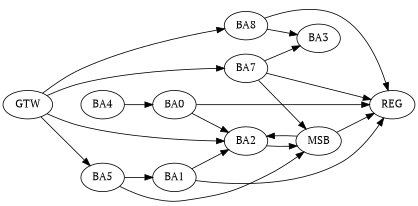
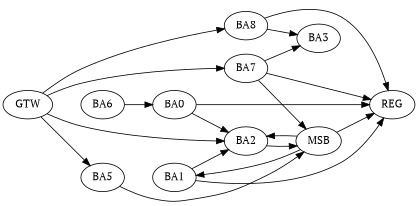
node "BA4": label "BA4" -> "BA6"
edge "BA5" -> "BA1": now "MSB" -> "BA1"
